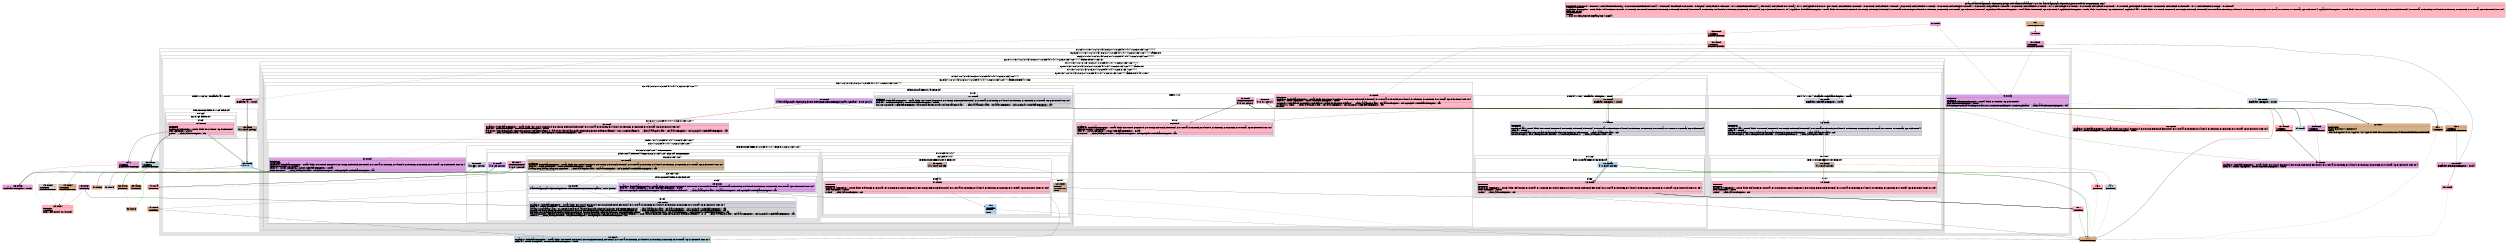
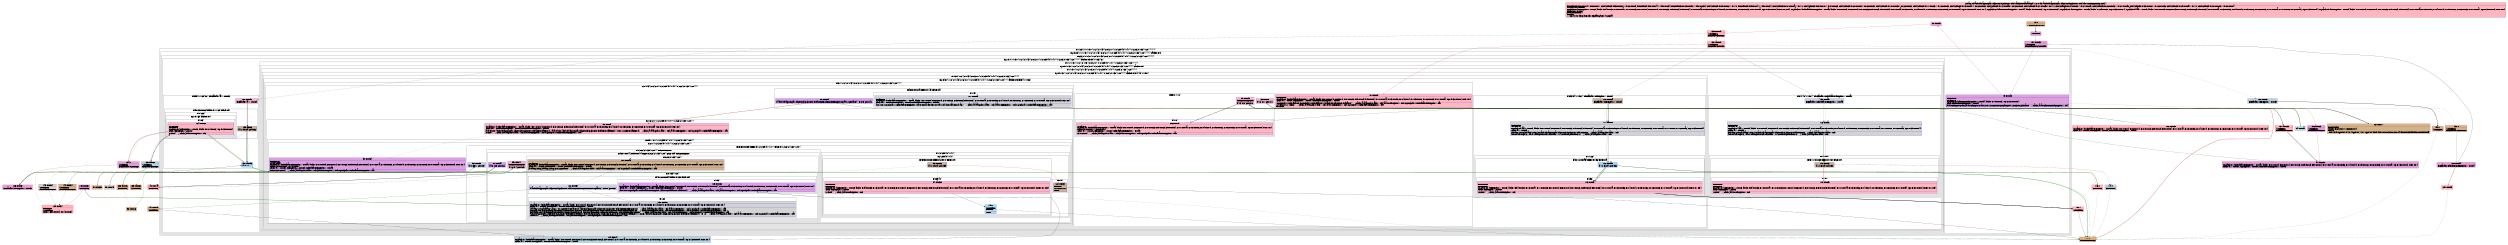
node "131: 0x0003": text "EXC_TOP_SPLITTER" -> "EXC_RECORDS_SPLITTER"
